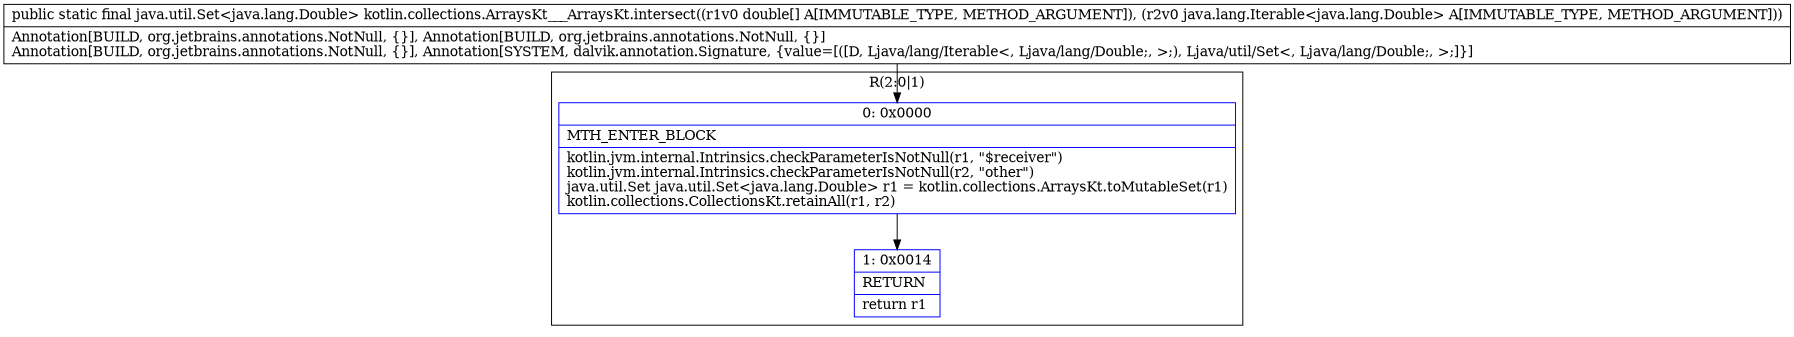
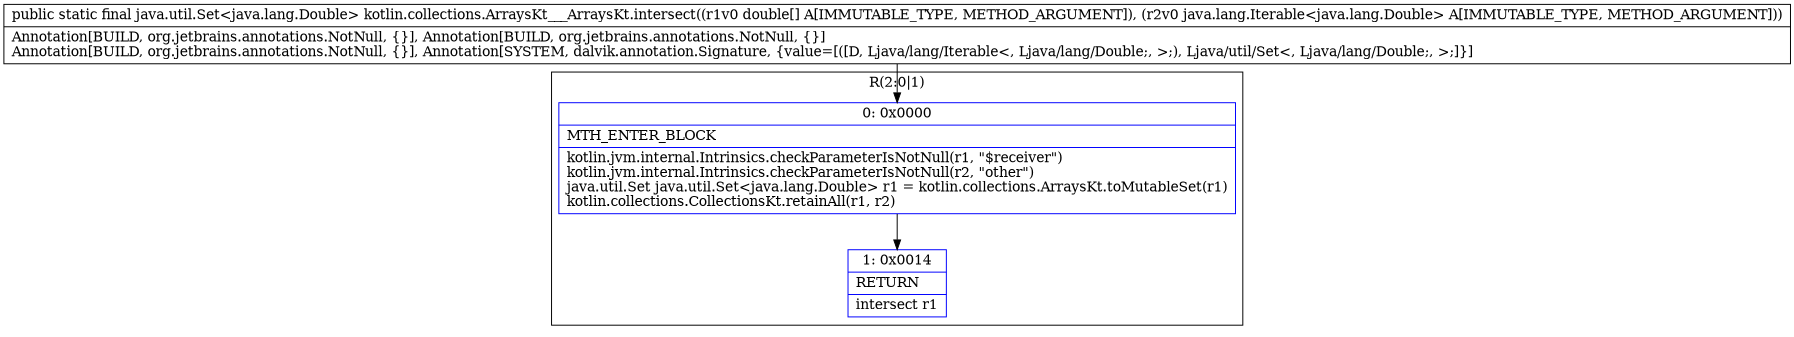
node "1: 0x0014": text "return r1" -> "intersect r1"
